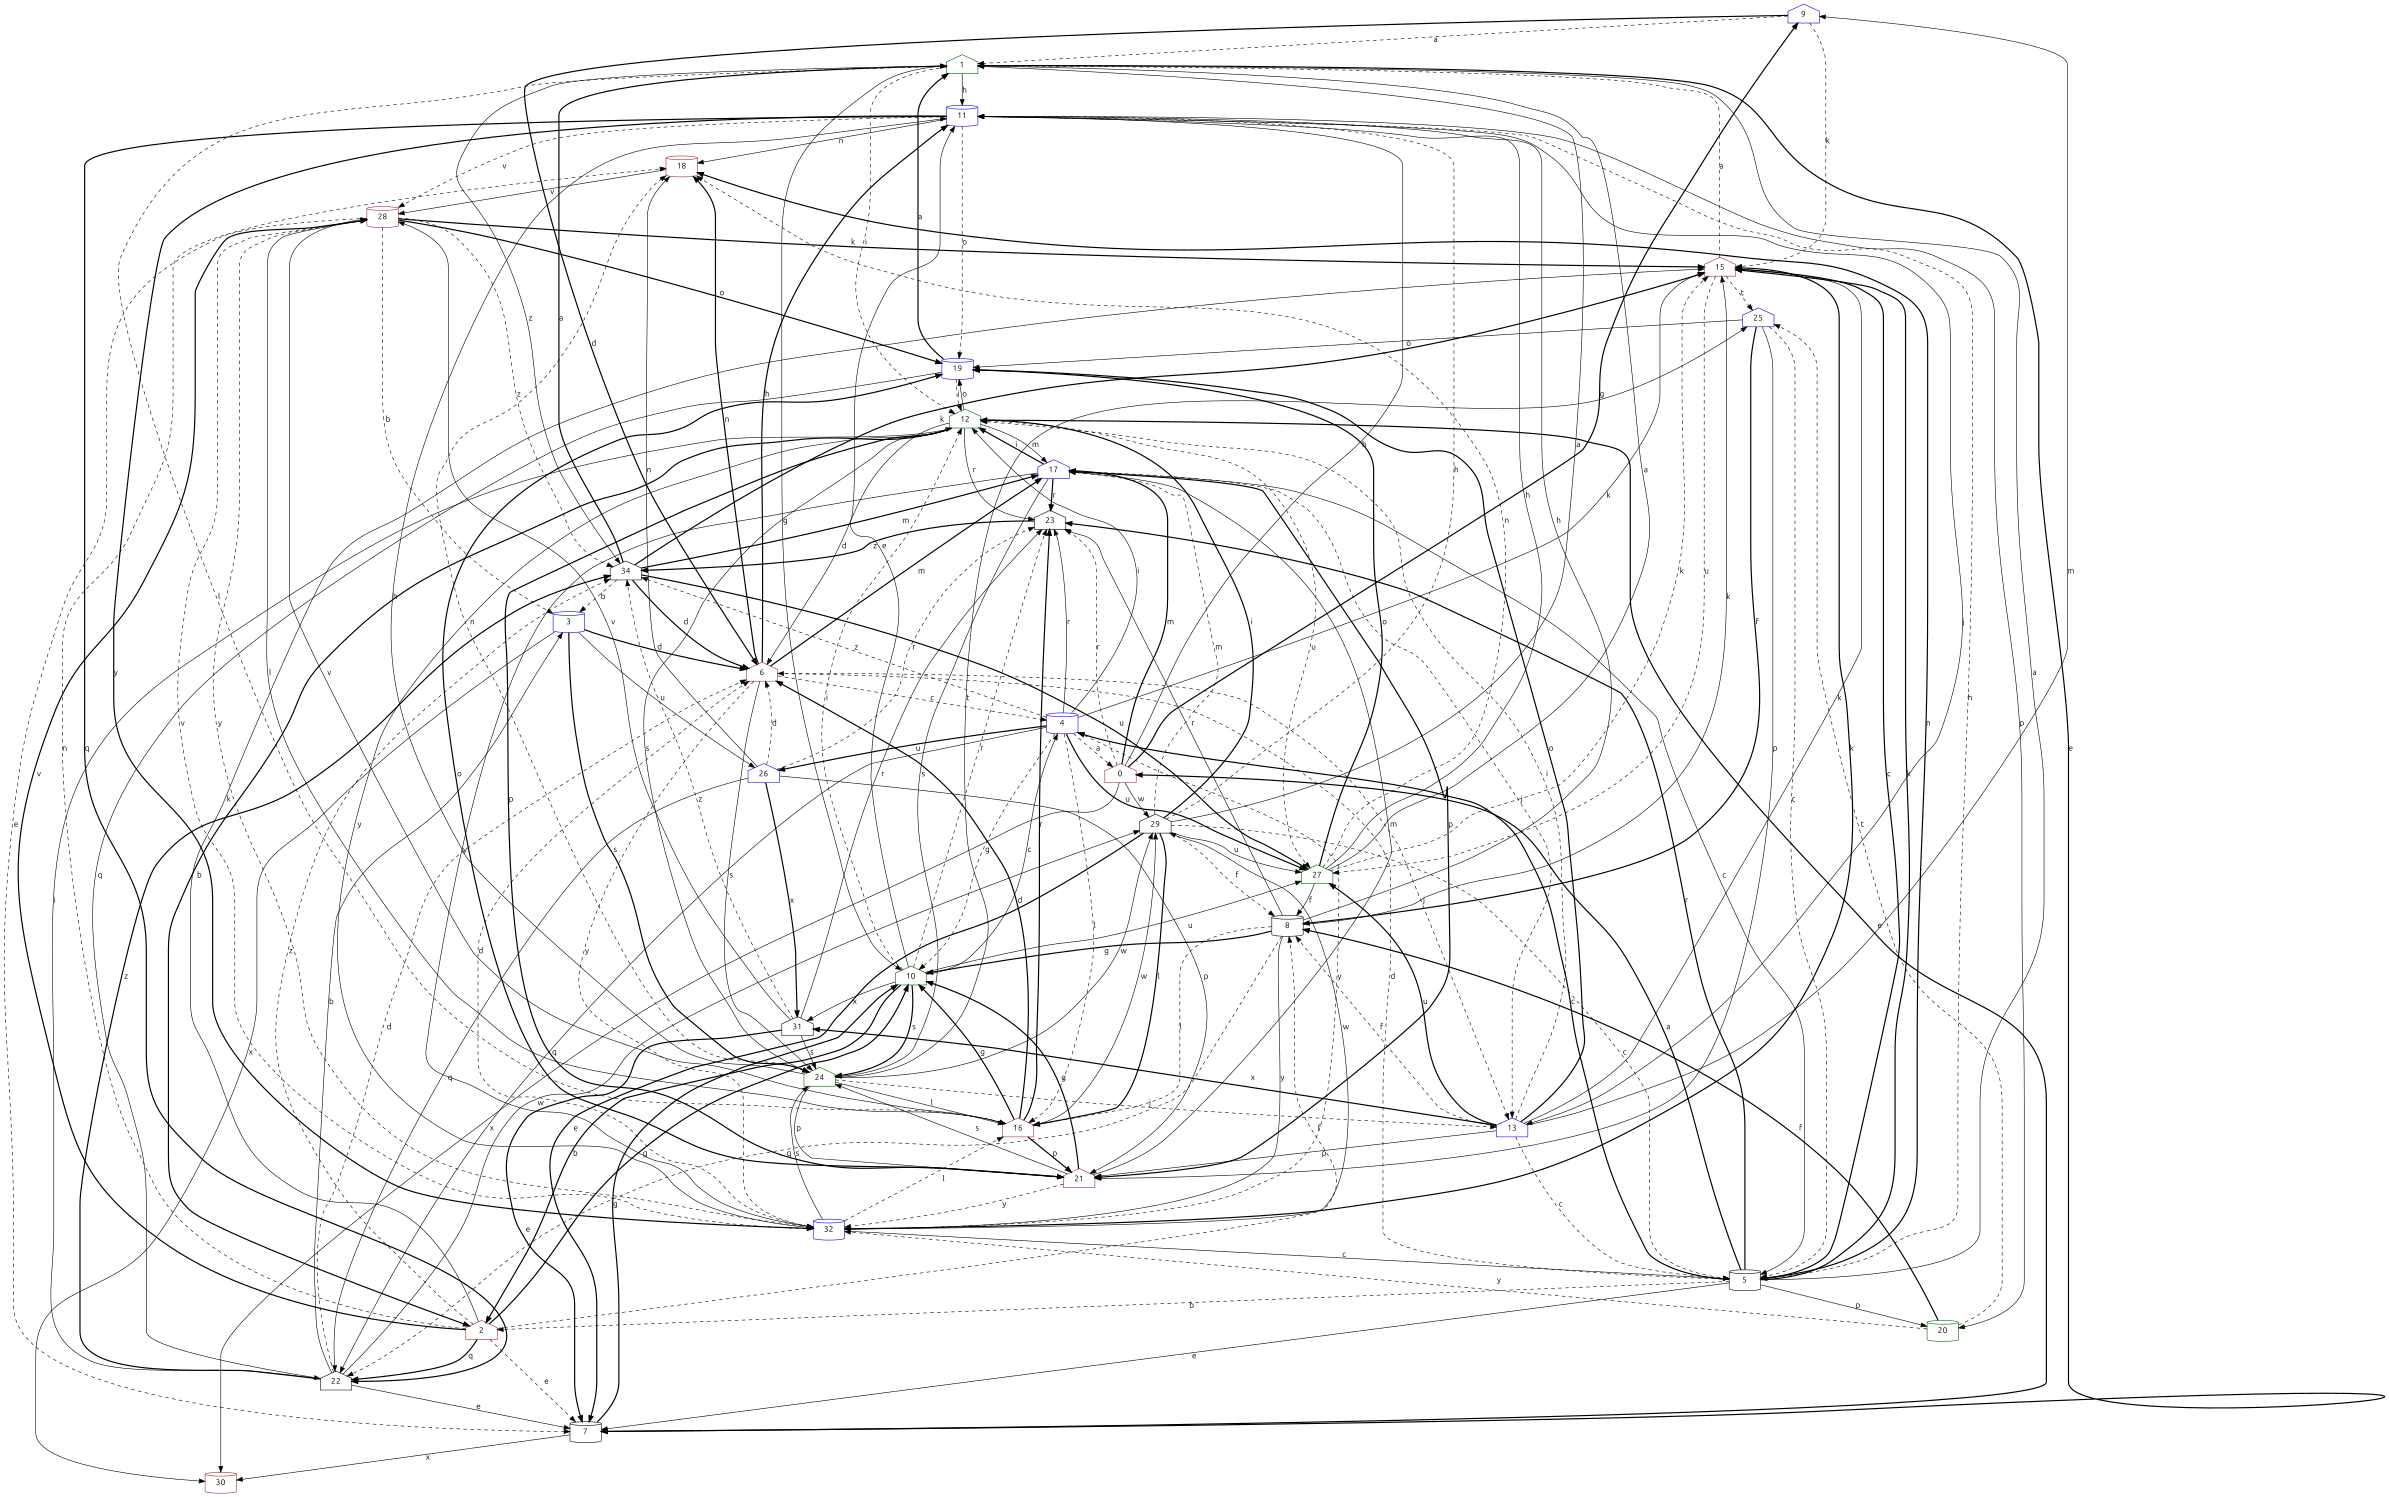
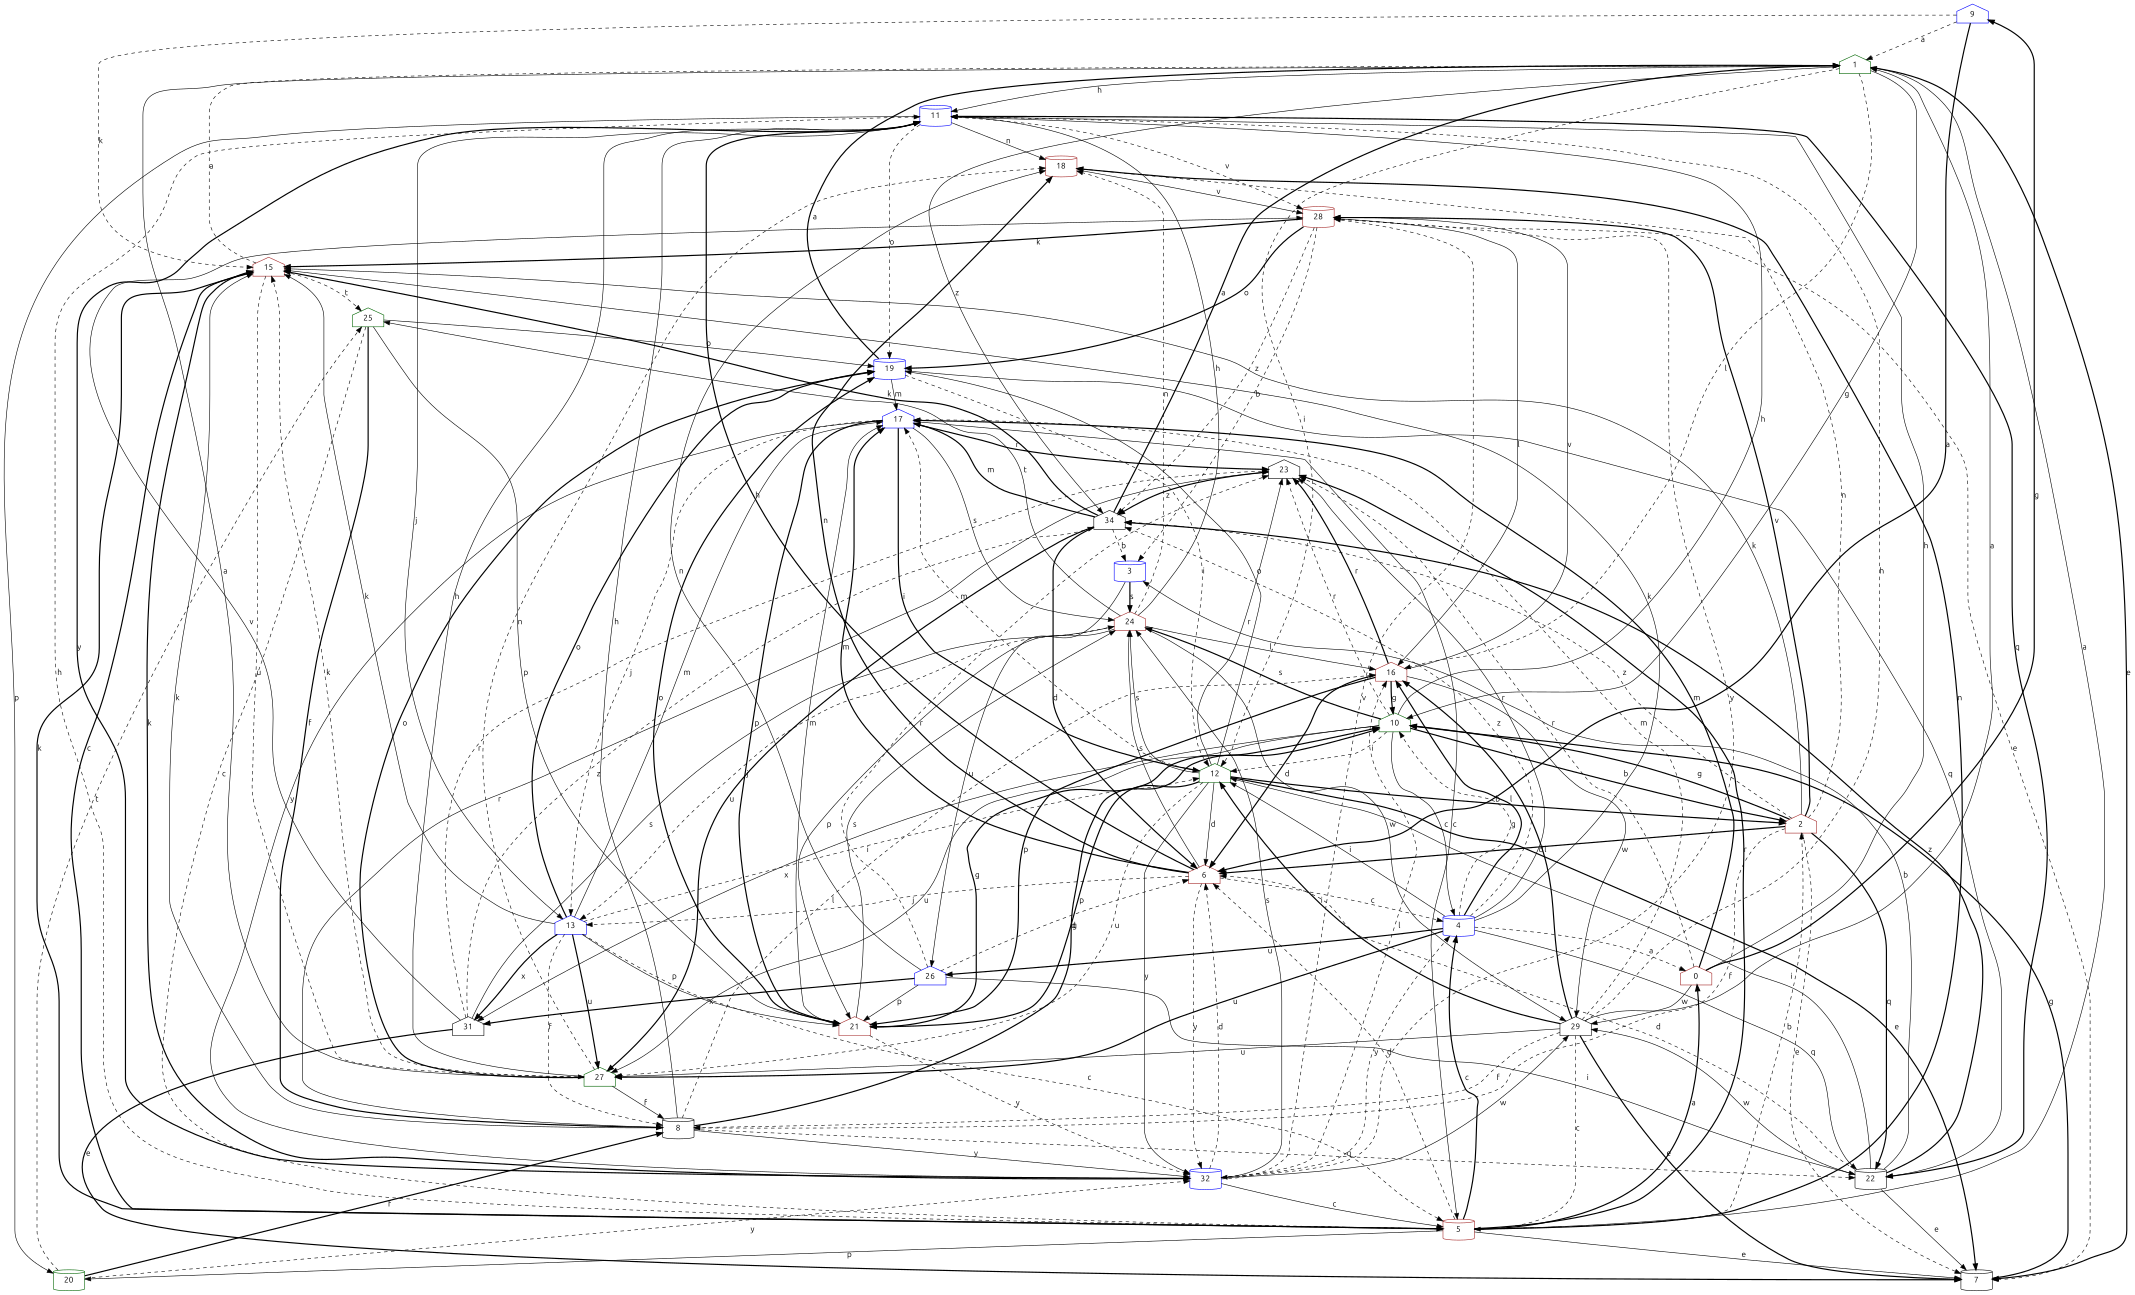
node "25": color blue -> darkgreen
edge "9" -> "6": label "d" -> "a"
edge "19" -> "17": added, label "m"
edge "12" -> "17": style solid -> dashed
edge "10" -> "11": label "e" -> "h"
edge "13" -> "9": now "13" -> "17"
edge "3" -> "6": now "2" -> "6"
edge "31" -> "23": style solid -> dashed
edge "4" -> "16": style dashed -> bold
edge "4" -> "32": reversed
edge "26" -> "22": label "q" -> "i"
node "24": color darkgreen -> brown
node "5": color black -> brown
node "22": shape house -> cylinder
node "30": removed
